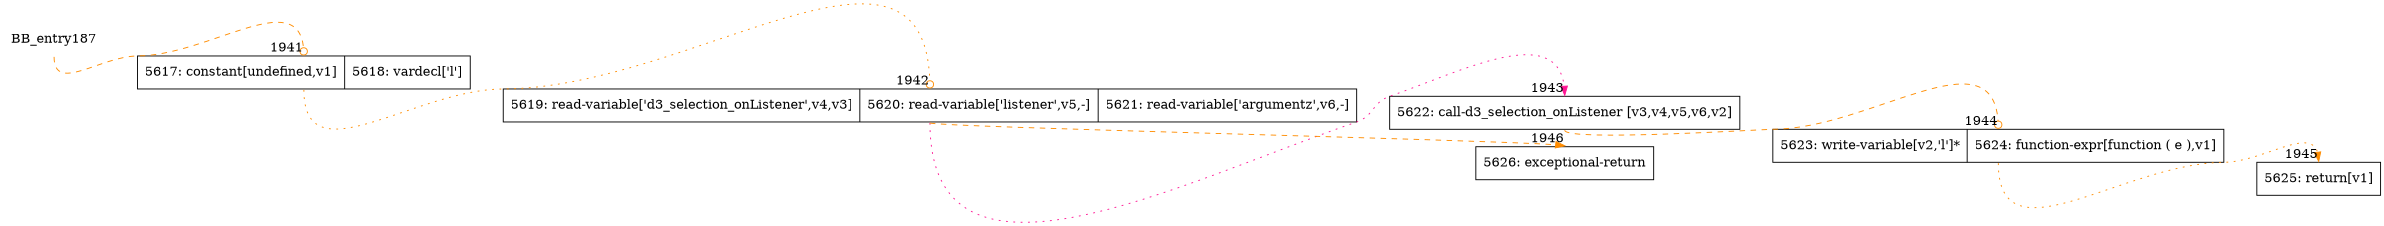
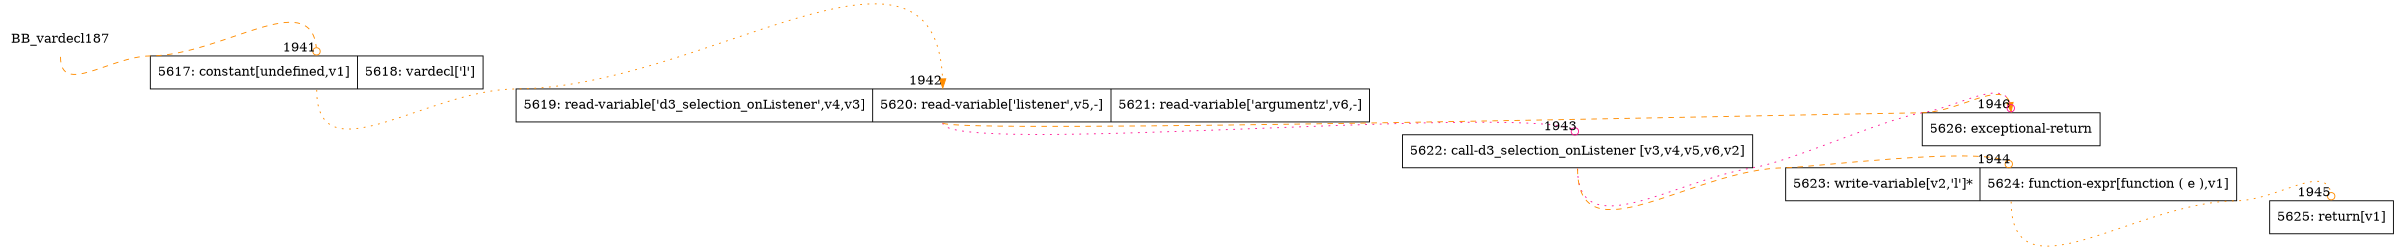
node "BB_entry187": label "BB_entry187" -> "BB_vardecl187"
edge "5617: constant[undefined,v1]" -> "5619: read-variable['d3_selection_onListener',v4,v3]": arrowhead odot -> normal
edge "5622: call-d3_selection_onListener [v3,v4,v5,v6,v2]" -> "5626: exceptional-return": added
edge "5619: read-variable['d3_selection_onListener',v4,v3]" -> "5622: call-d3_selection_onListener [v3,v4,v5,v6,v2]": arrowhead normal -> odot
edge "5623: write-variable[v2,'l']*" -> "5625: return[v1]": arrowhead normal -> odot
